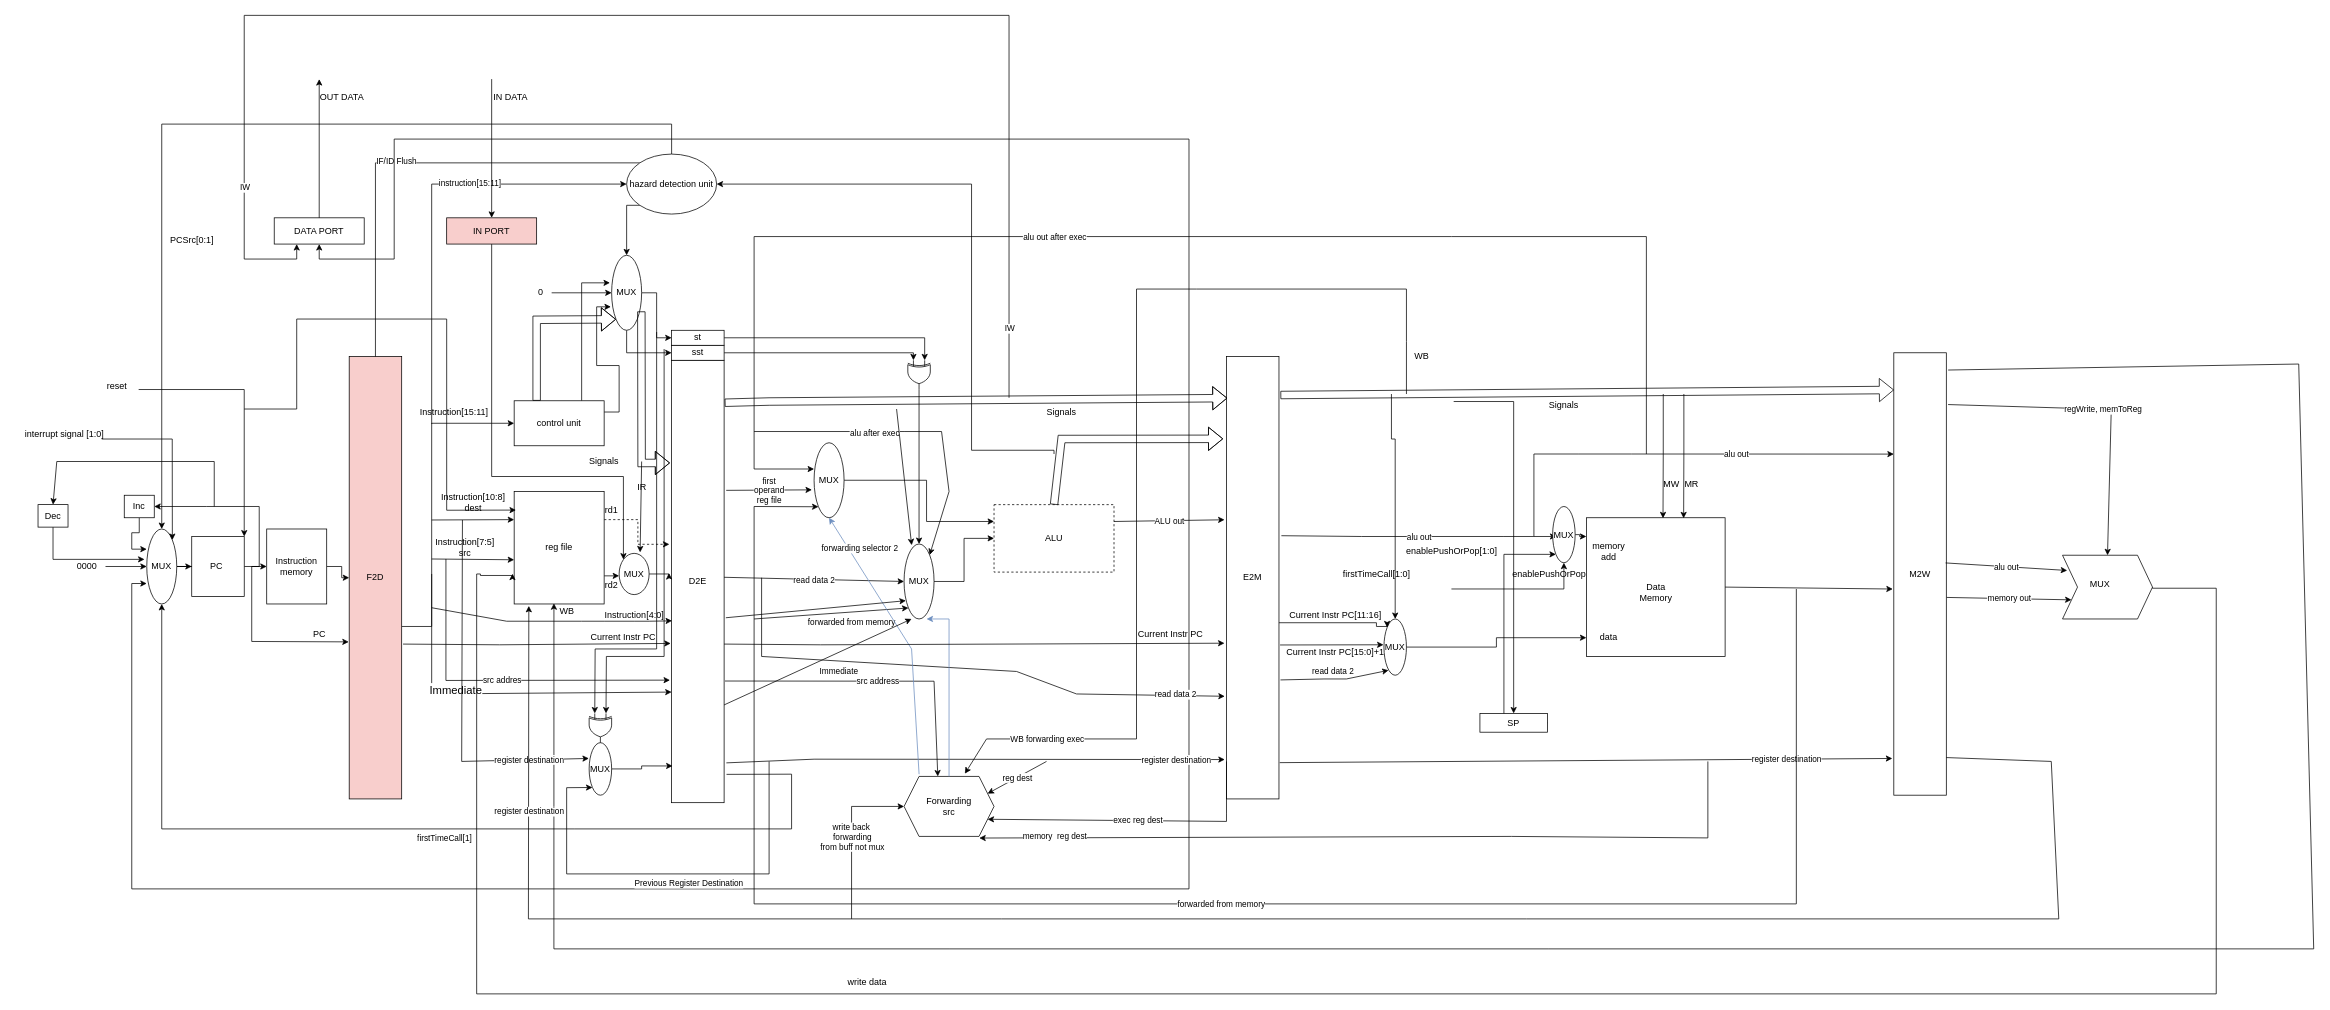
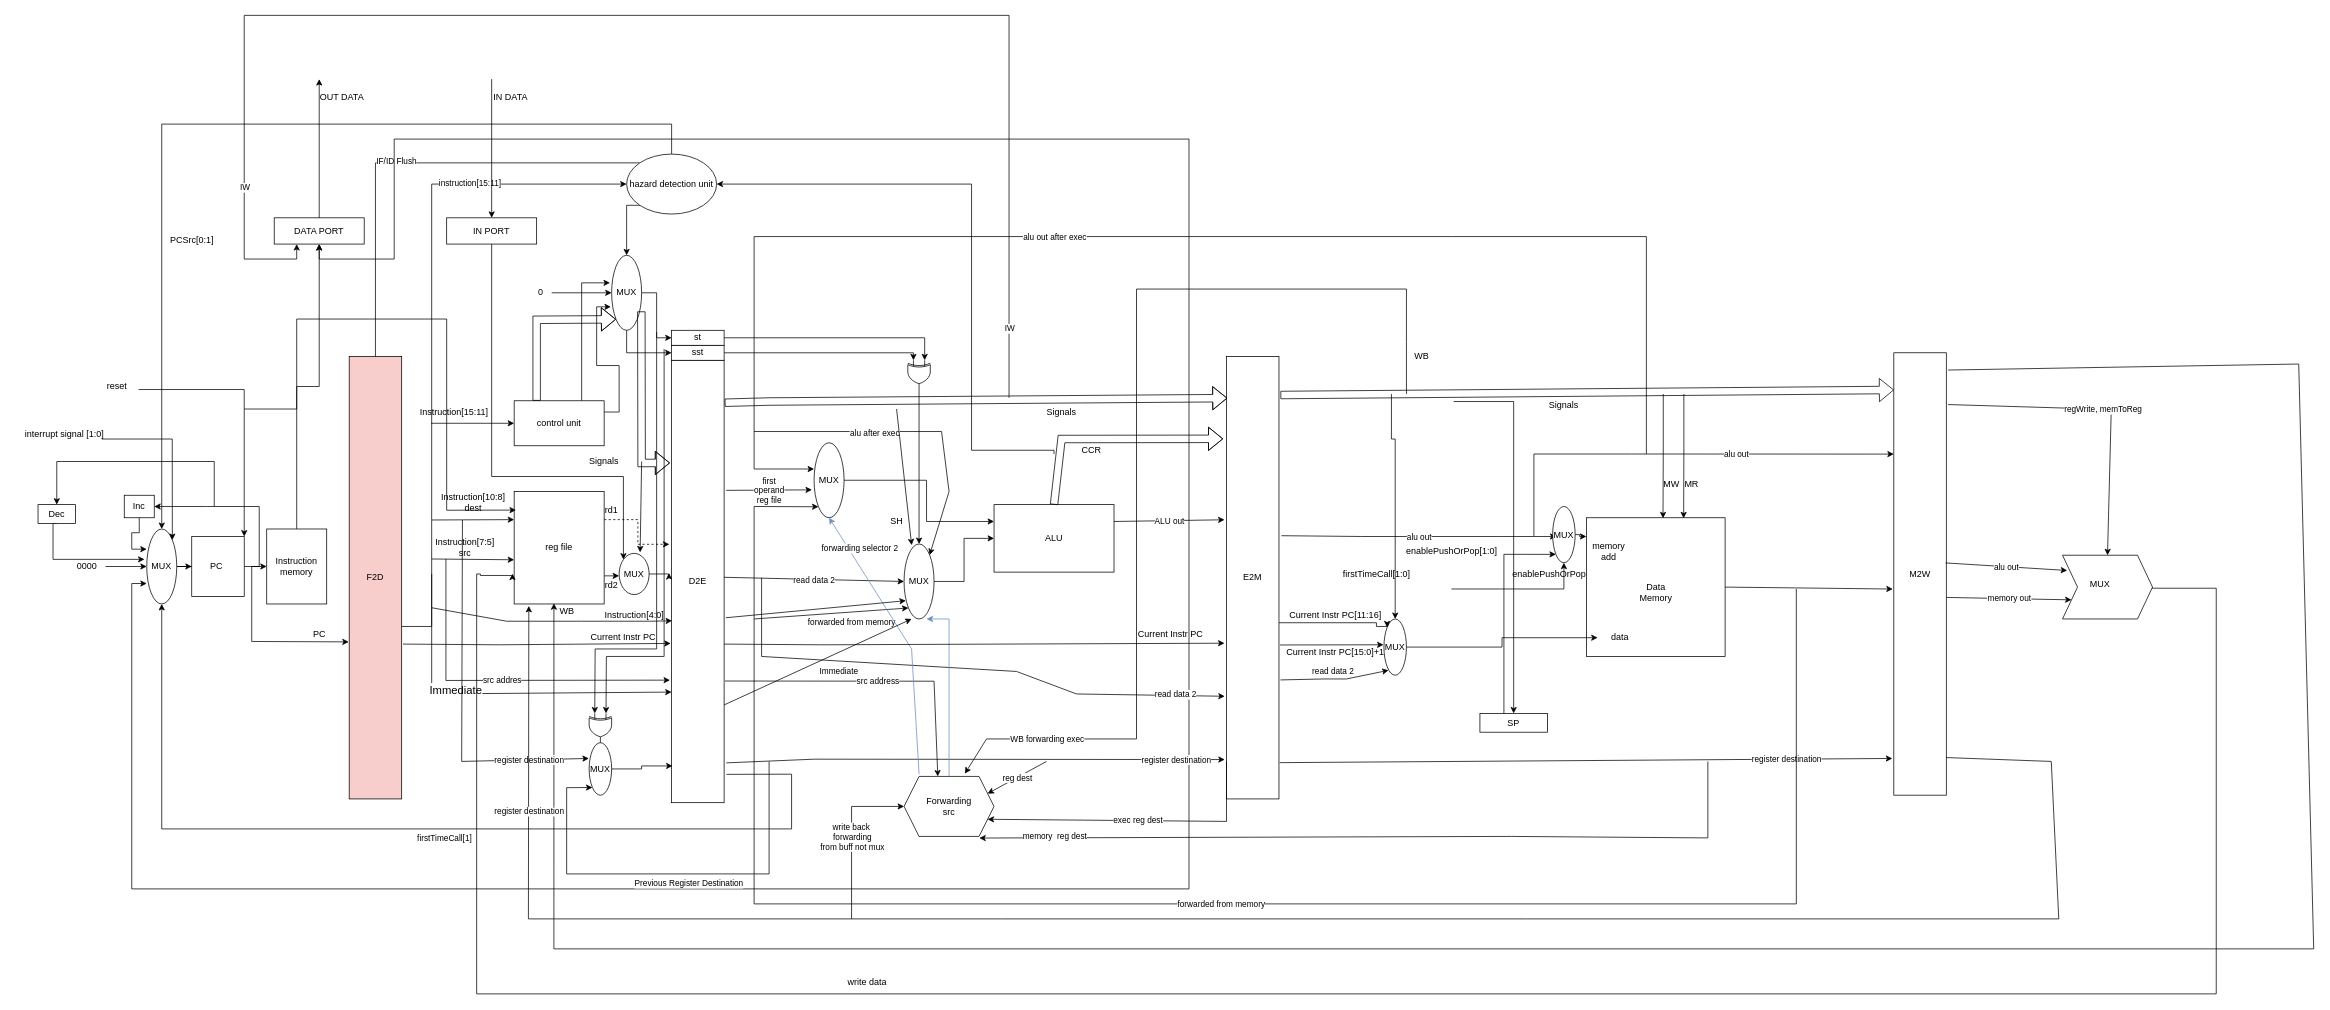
node "IN PORT": fillcolor #f8cecc -> #ffffff
node "CCR": added
node "IR": removed
node "Dec": size 30x23 -> 38x19
node "SH": added
node "ALU": style dashed -> solid
edge "Instruction memory" -> "F2D": now "Instruction memory" -> "DATA PORT"
node "data": moved (1609, 638) -> (1620, 638)
